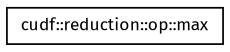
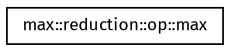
node "cudf::reduction::op::max": label "cudf::reduction::op::max" -> "max::reduction::op::max"
